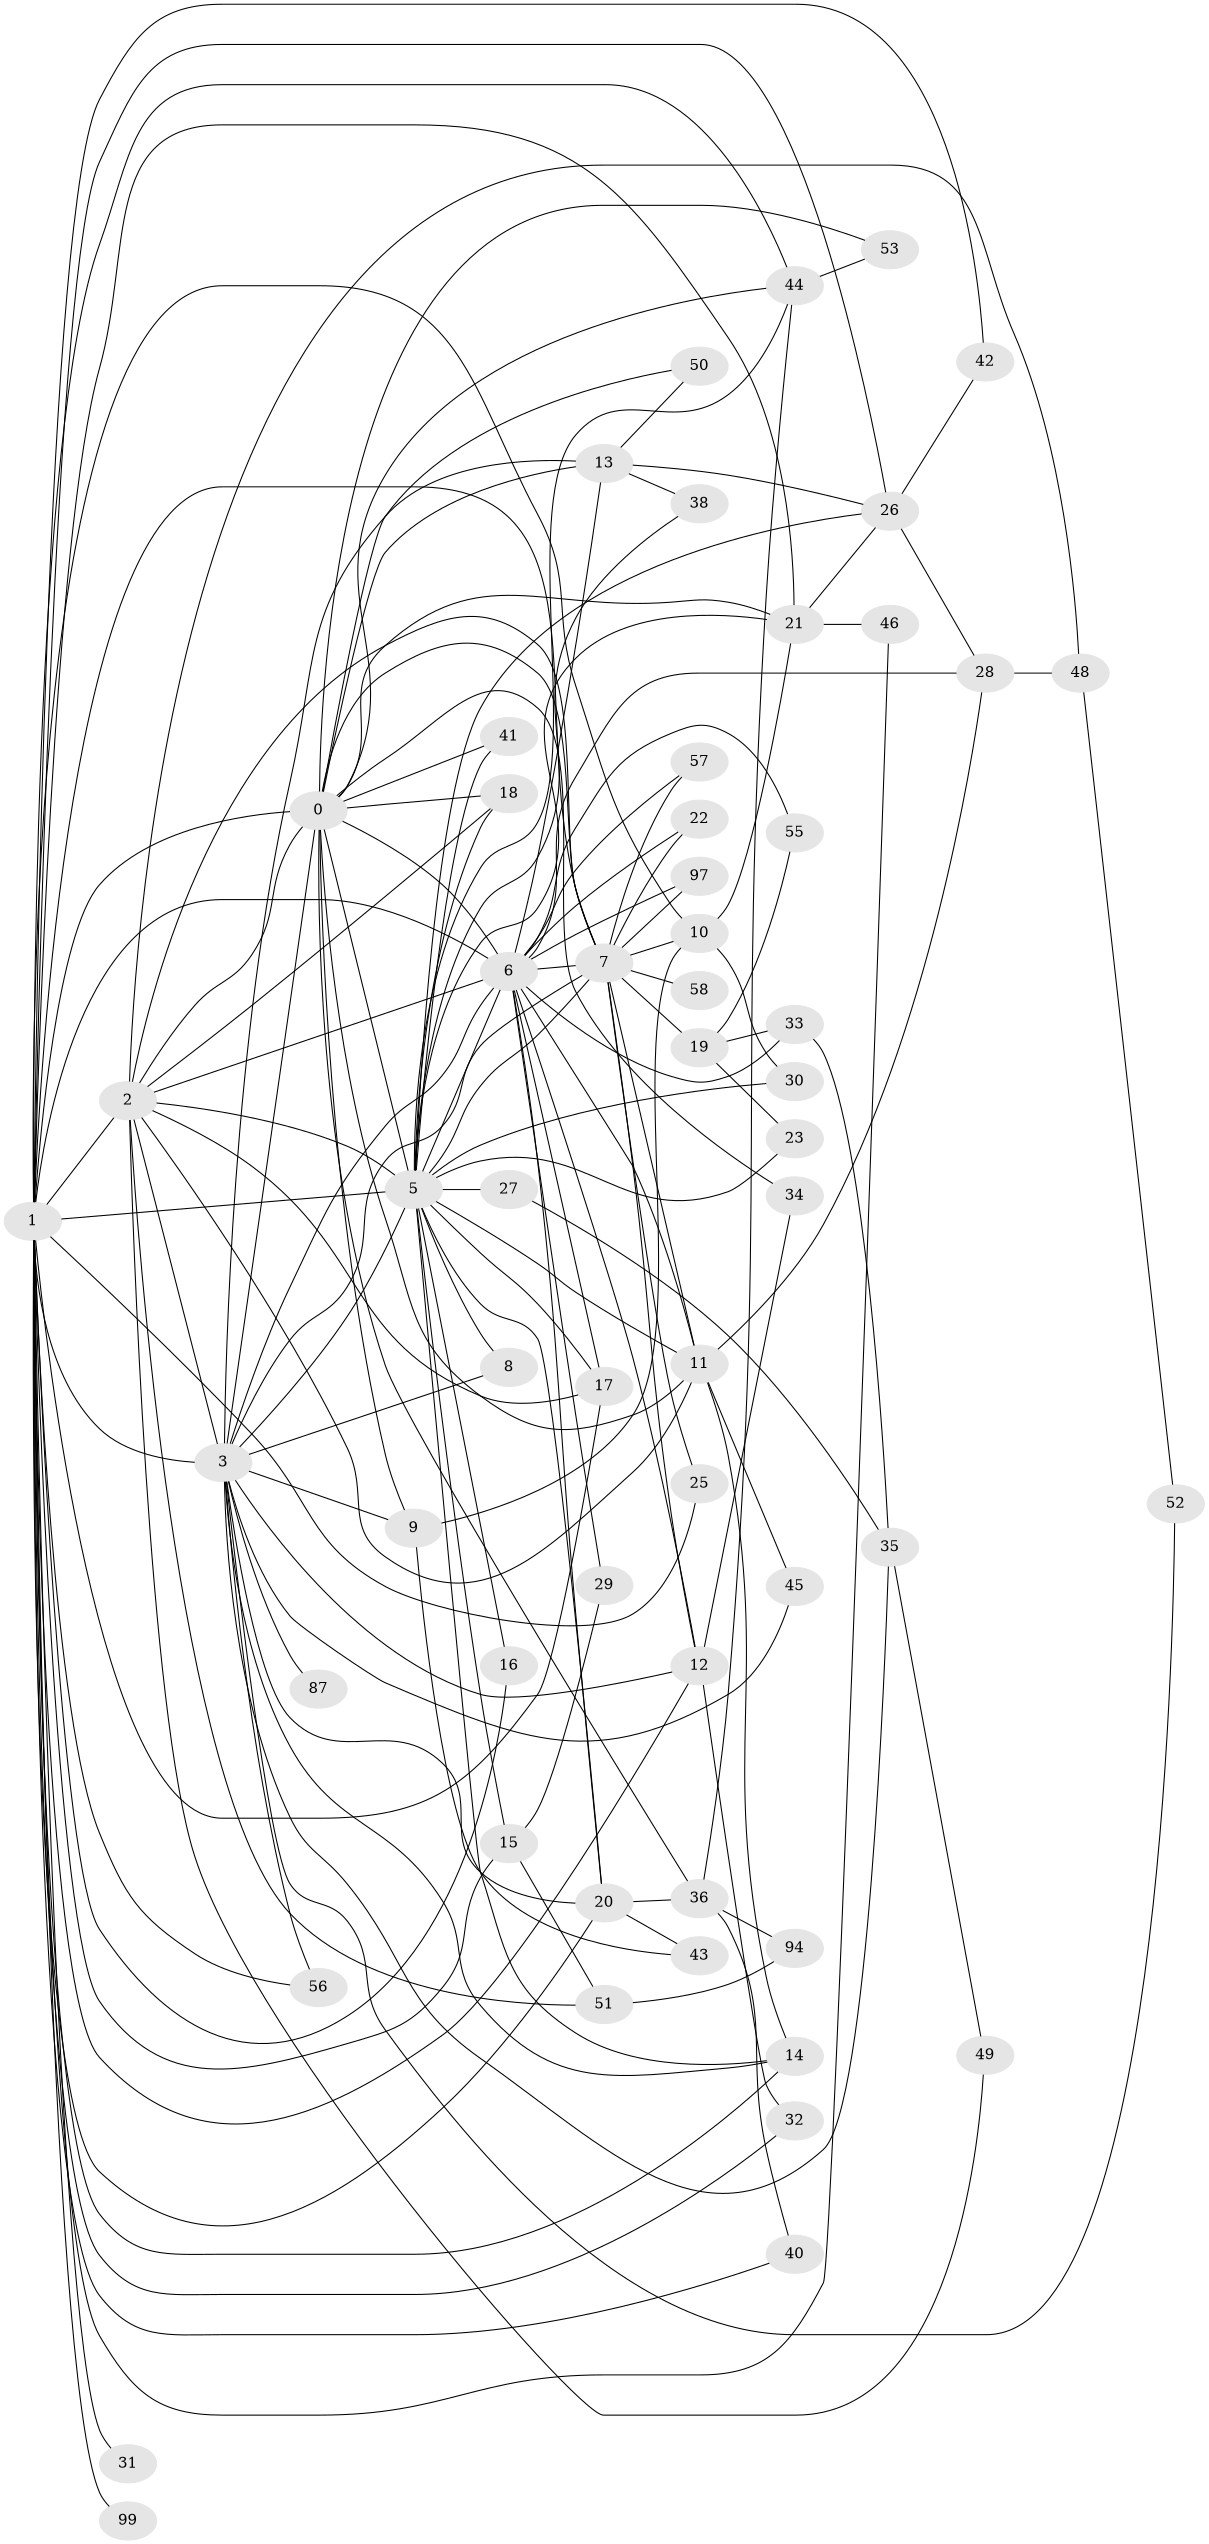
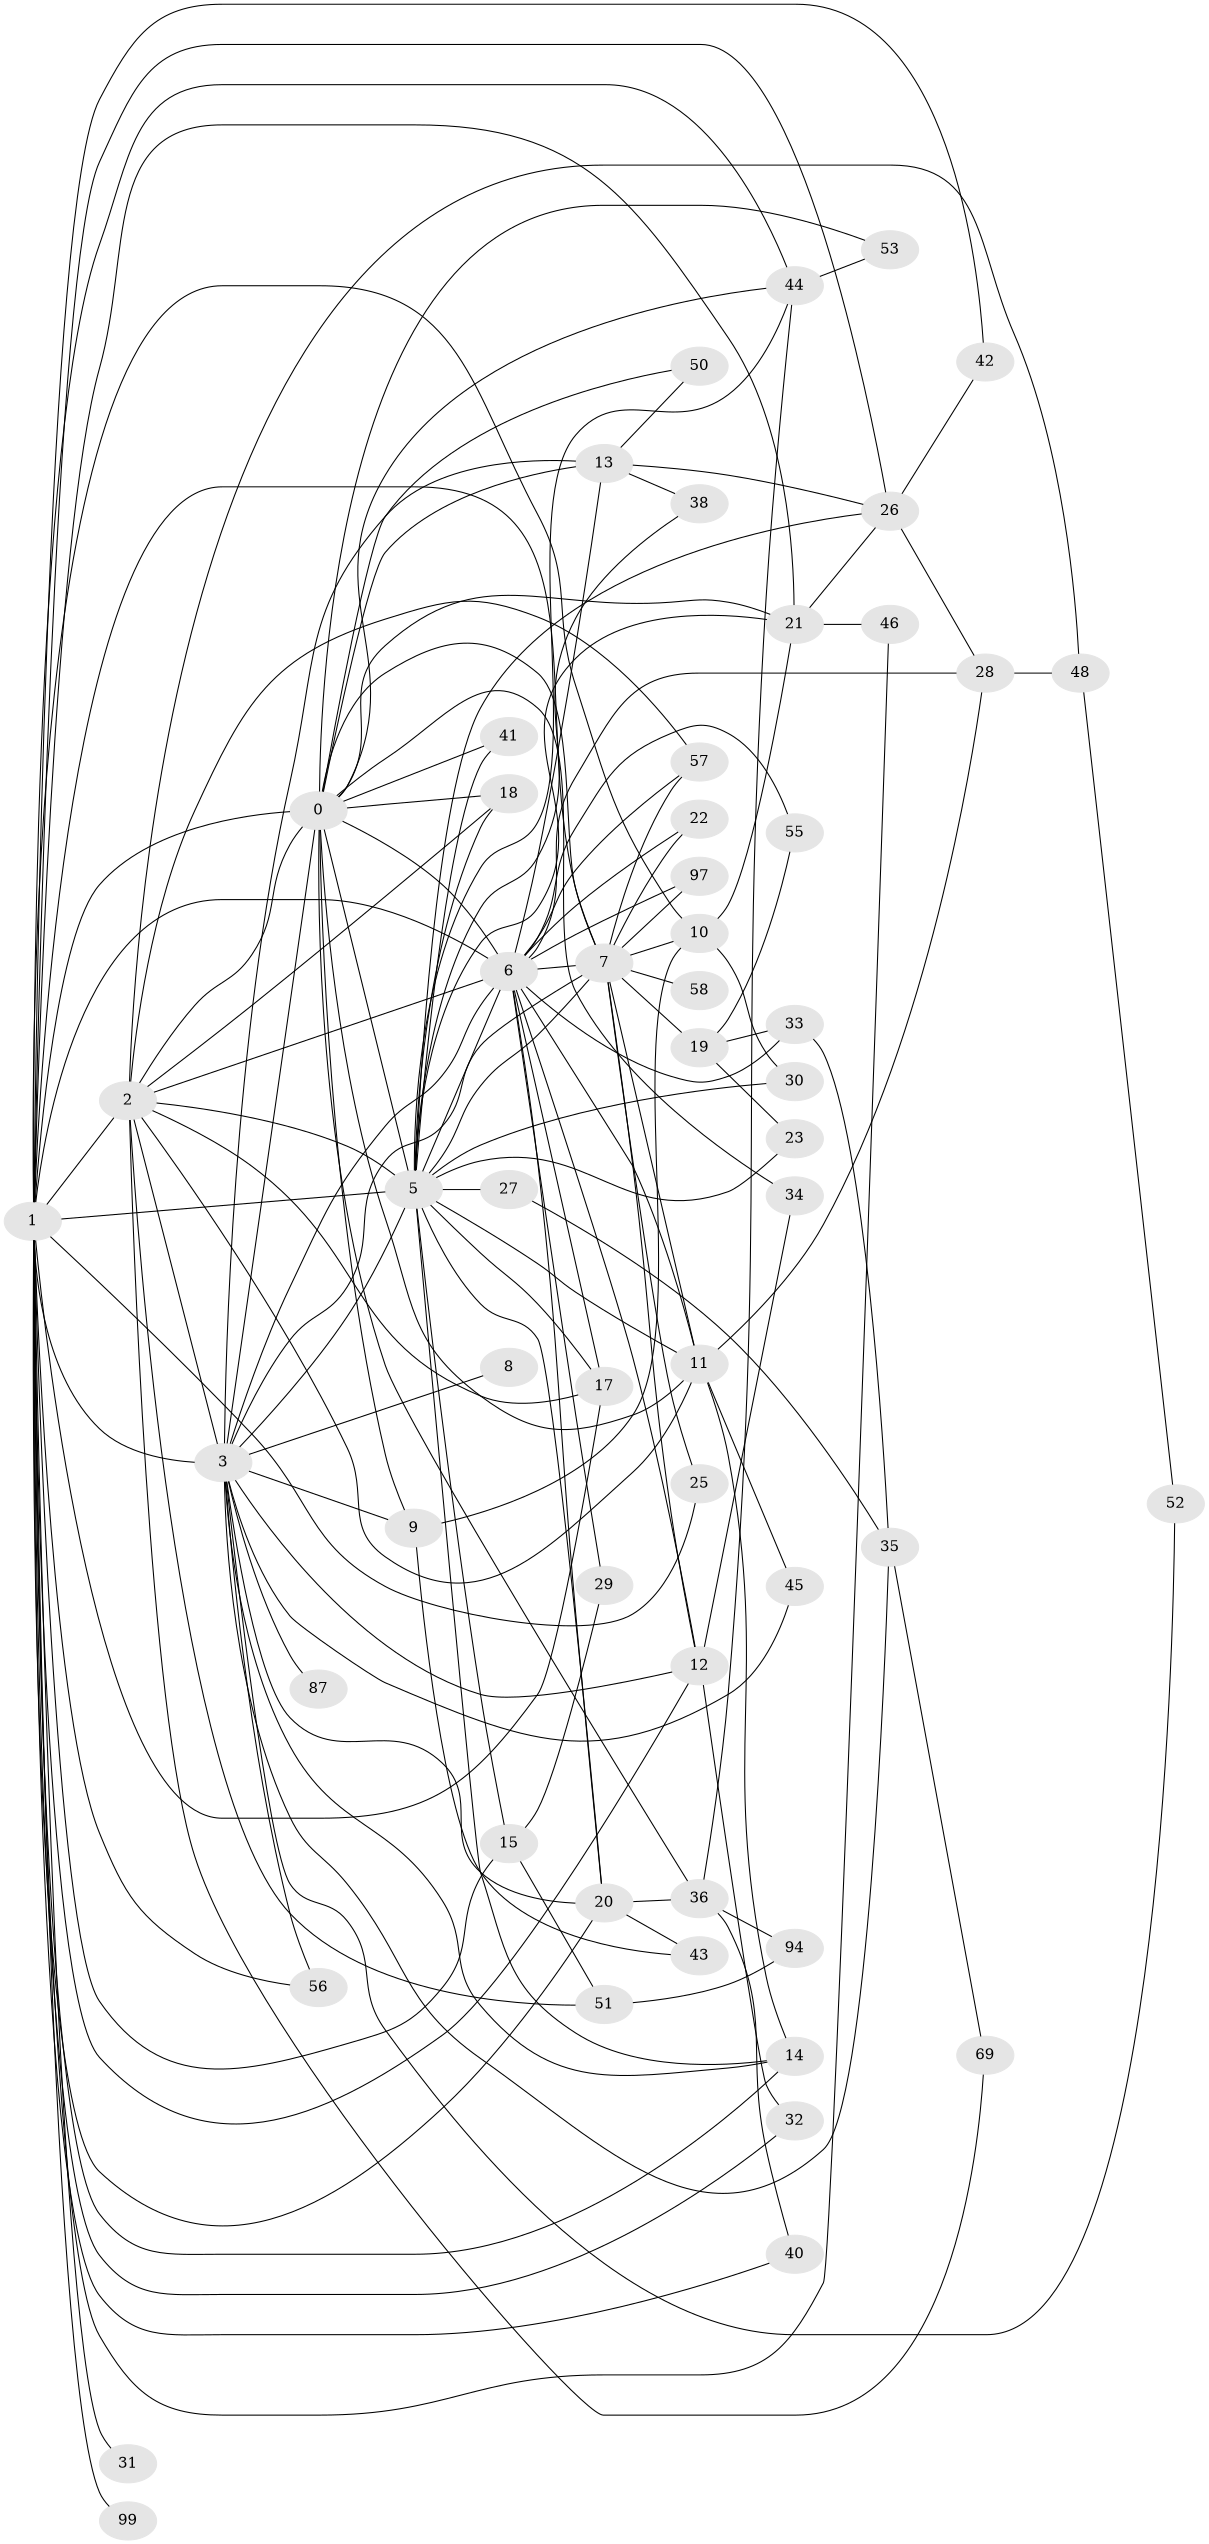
edge "7" -- "2": now "57" -- "2"
edge "5" -- "8": removed
node "16": removed
node "49": label "49" -> "69"
